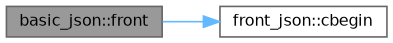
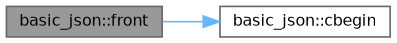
node "front_json::cbegin": label "front_json::cbegin" -> "basic_json::cbegin"
